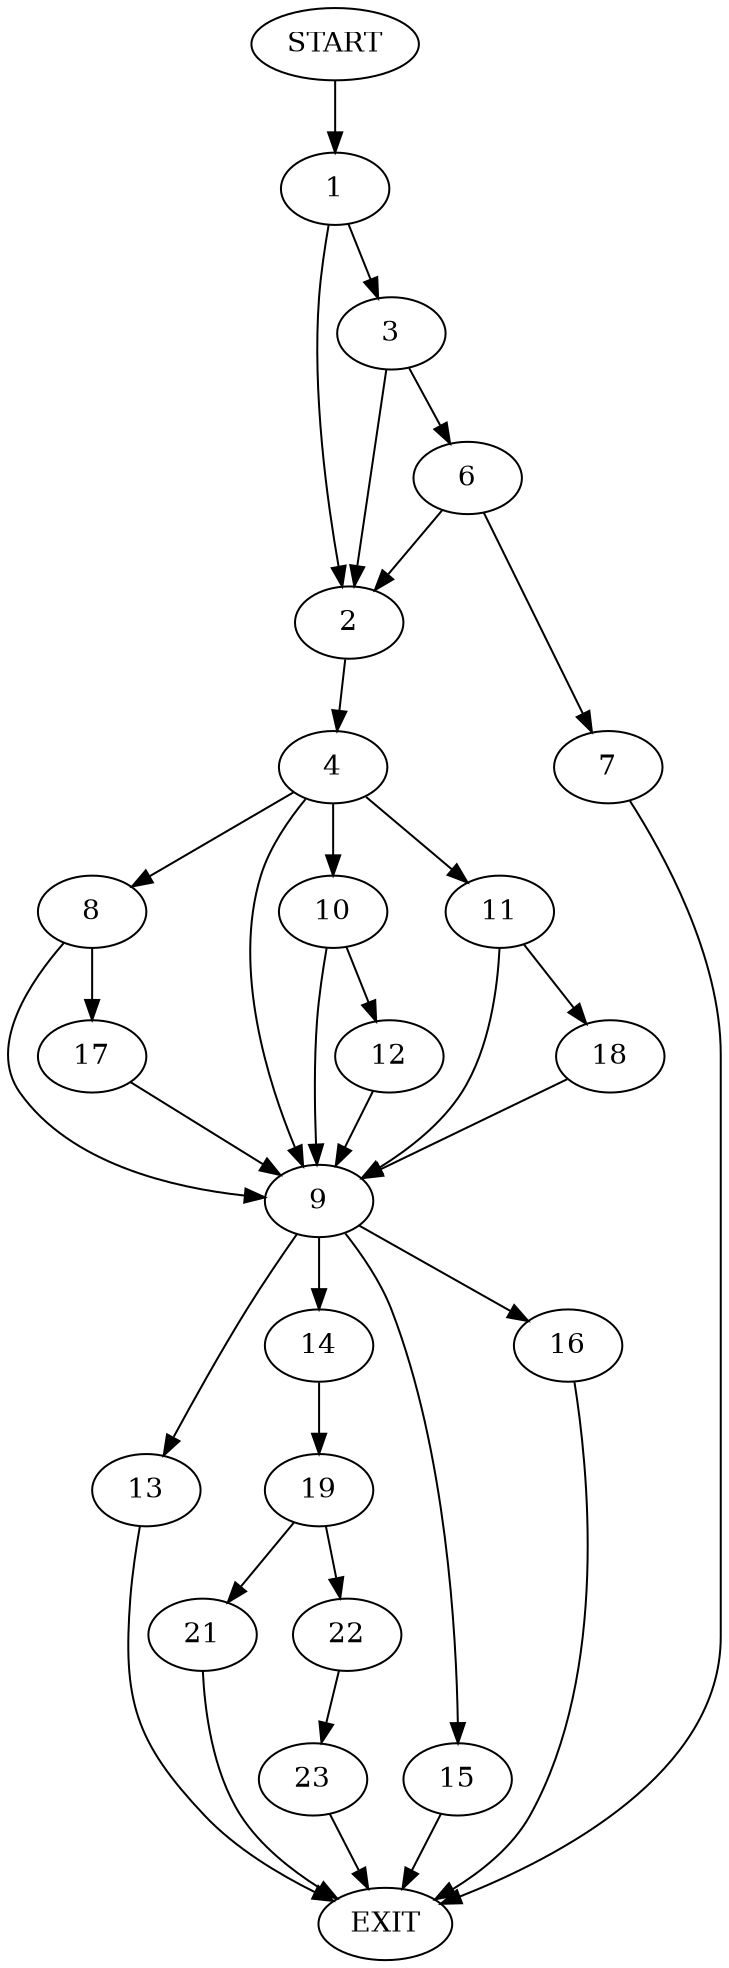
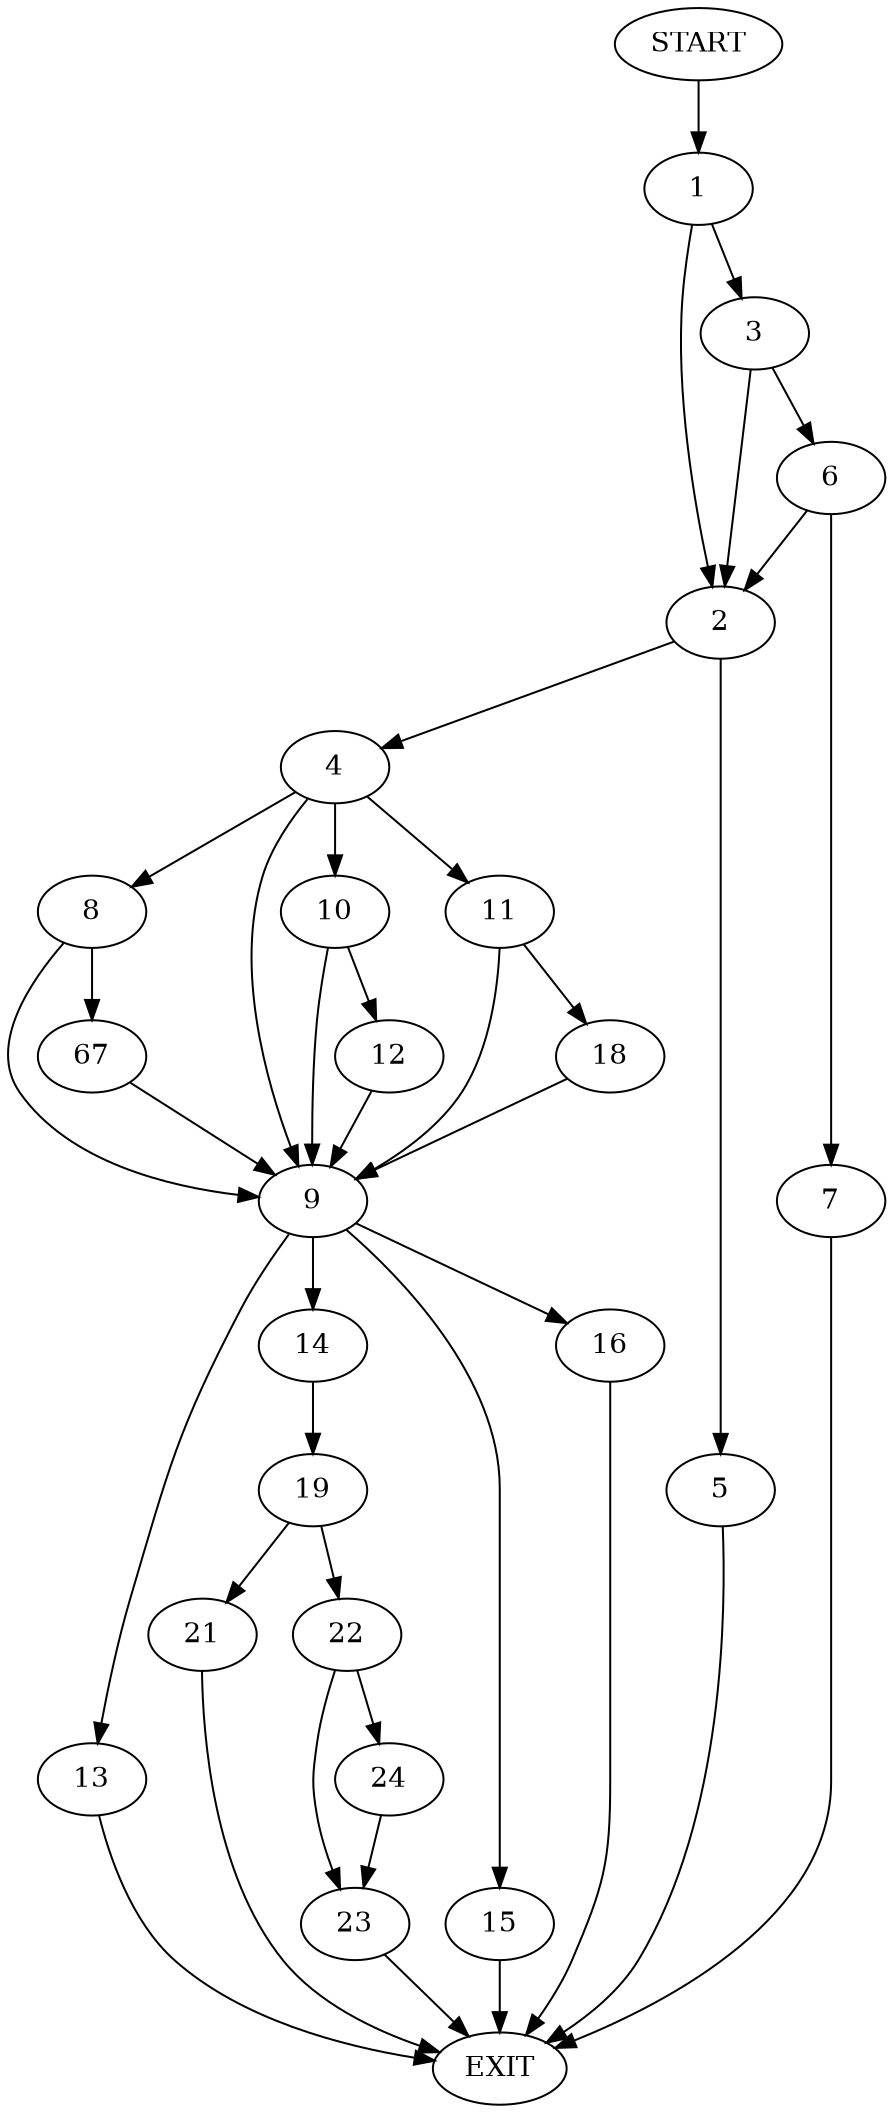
node "17": label "17" -> "67"
node "5": added
node "24": added
